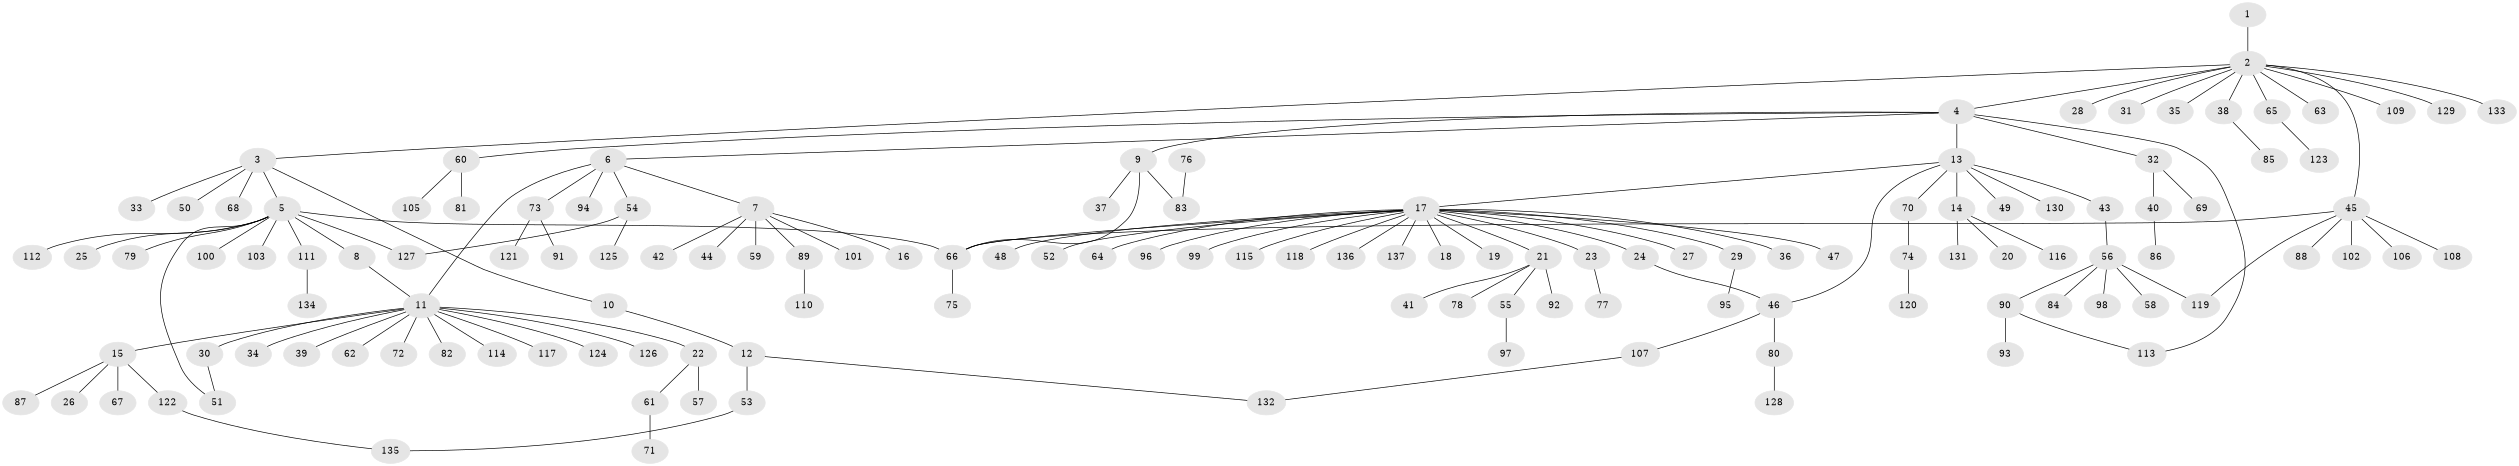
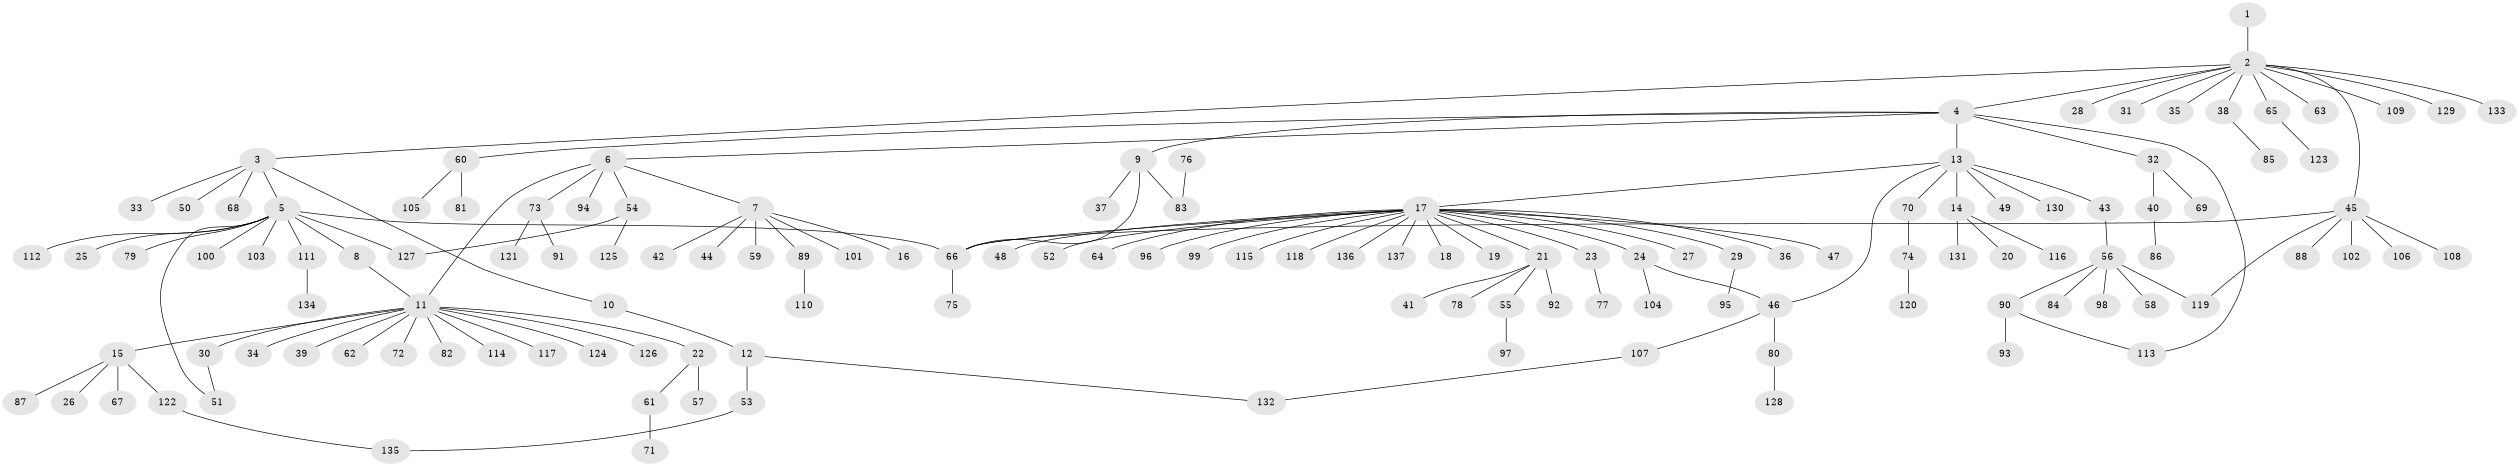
node "104": added
